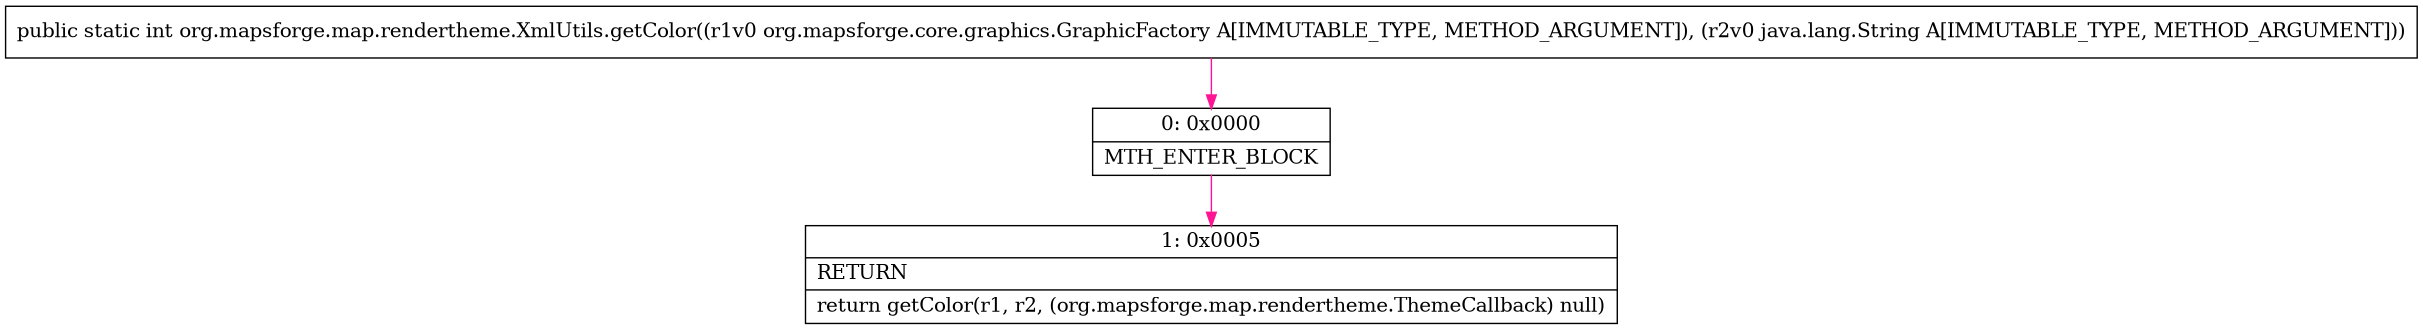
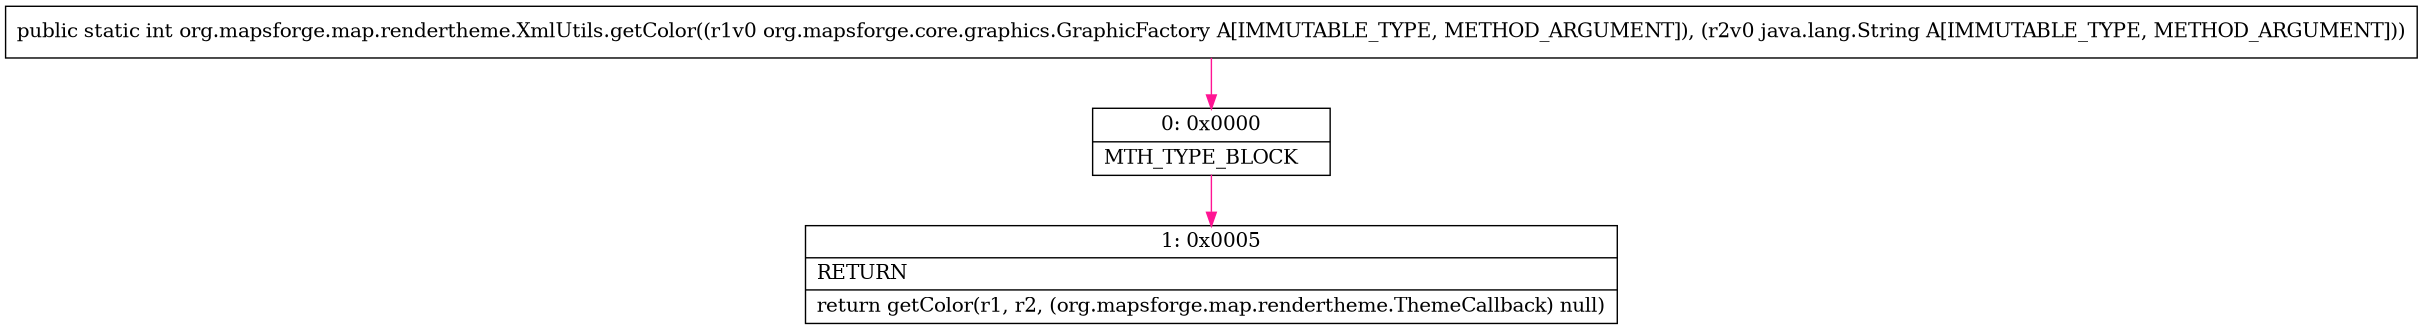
node "0: 0x0000": text "MTH_ENTER_BLOCK" -> "MTH_TYPE_BLOCK"
